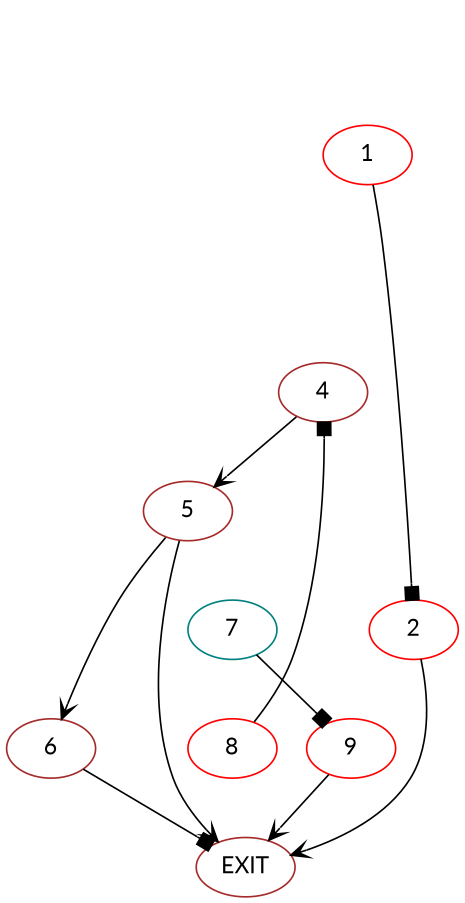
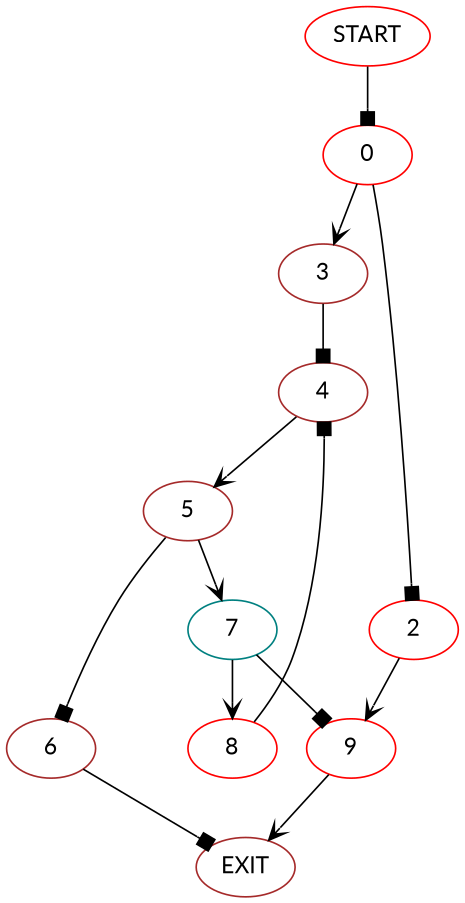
node "START": added
node "1": label "1" -> "0"
node "3": added
edge "5" -> "6": arrowhead vee -> box
edge "7" -> "8": added
edge "5" -> "EXIT": now "5" -> "7"
edge "2" -> "EXIT": now "2" -> "9"
